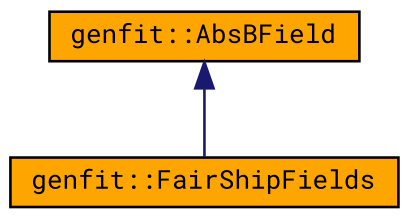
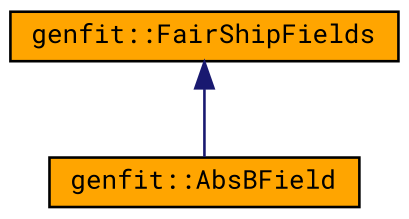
edge "genfit::FairShipFields" -> "genfit::AbsBField": reversed
